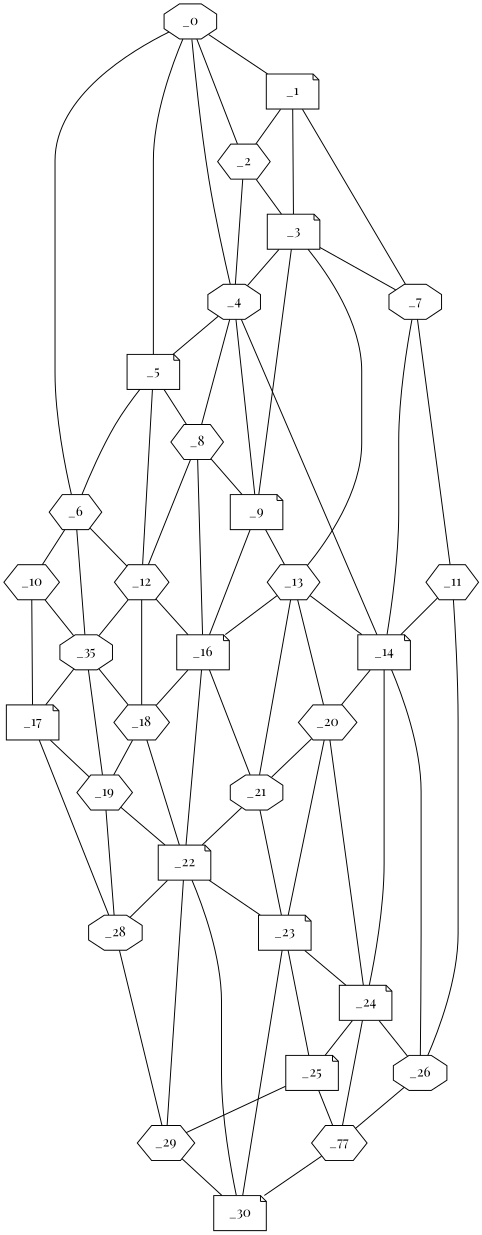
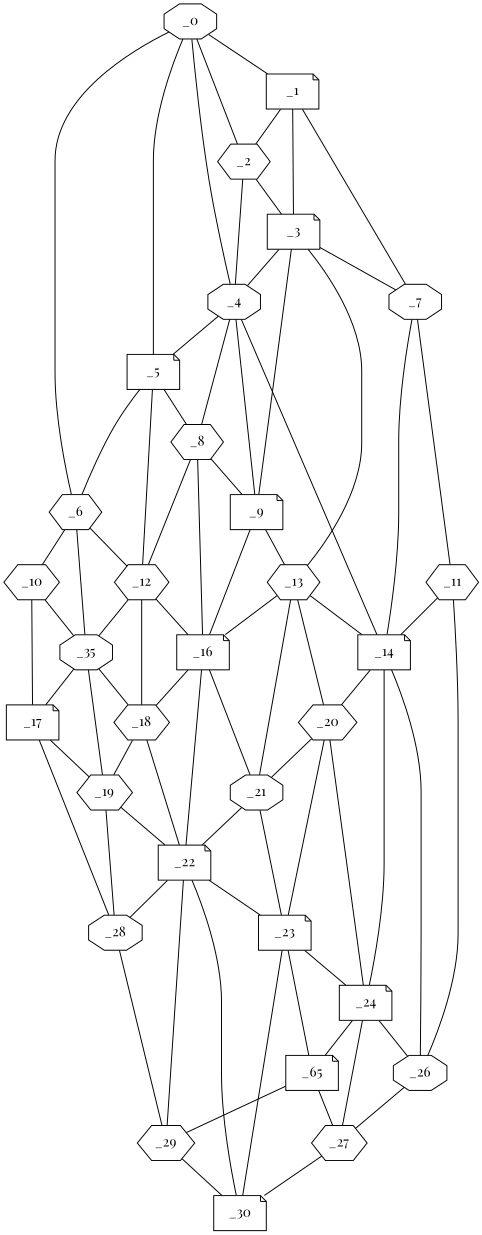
node "_25": label "_25" -> "_65"
node "_77": label "_77" -> "_27"
